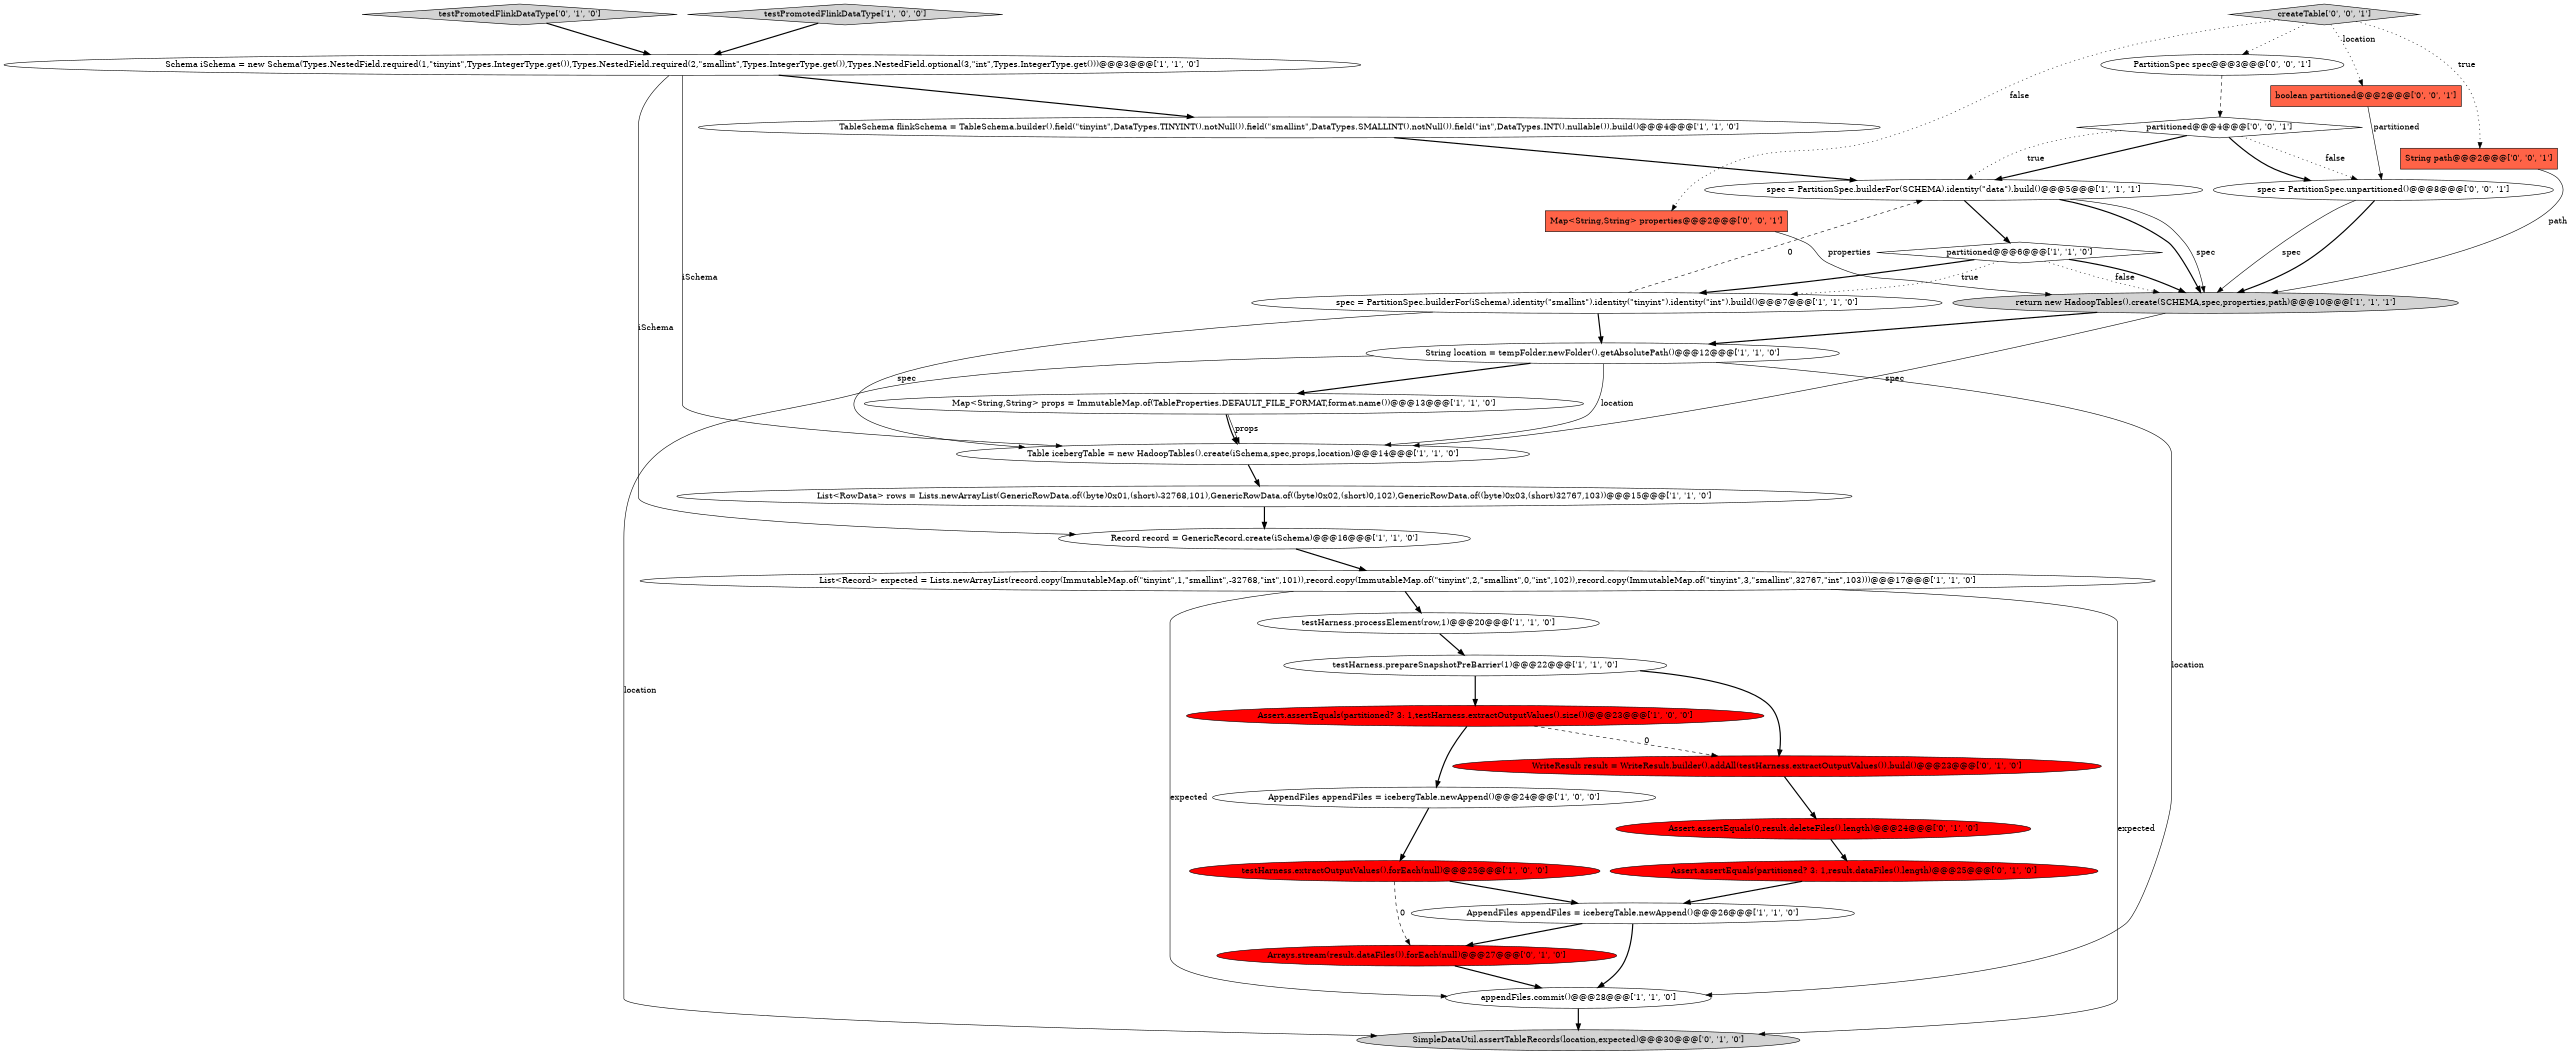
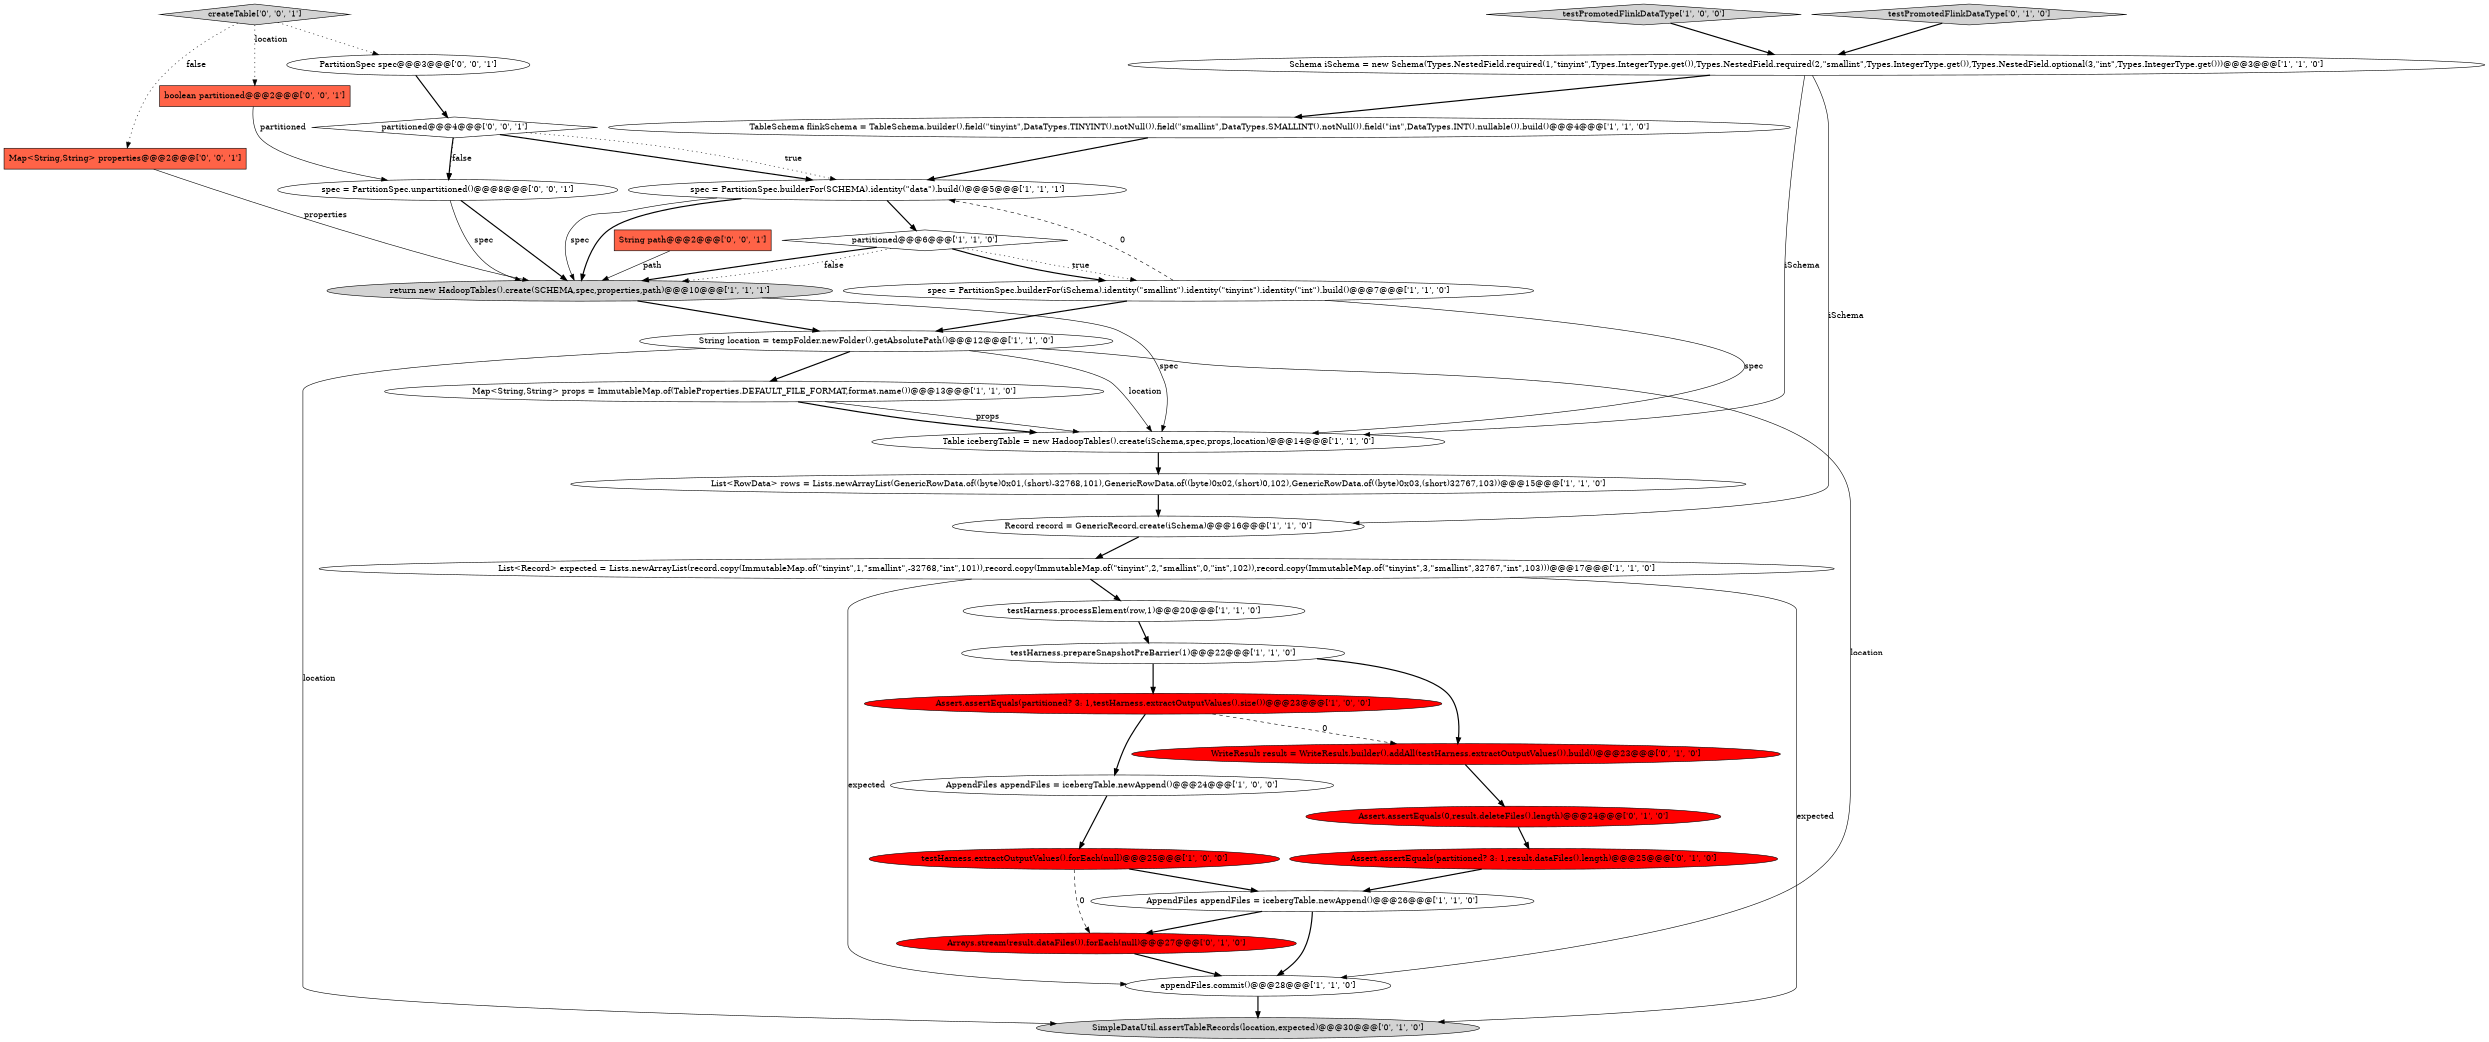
edge "createTable['0', '0', '1']" -> "String path@@@2@@@['0', '0', '1']": removed, label "true"
edge "PartitionSpec spec@@@3@@@['0', '0', '1']" -> "partitioned@@@4@@@['0', '0', '1']": style dashed -> bold
